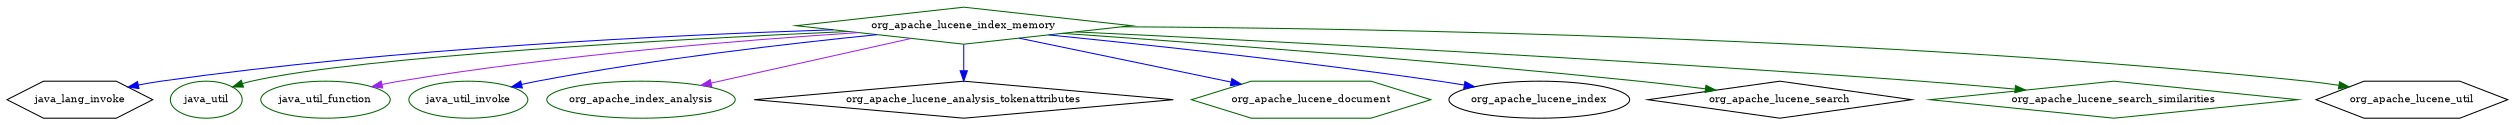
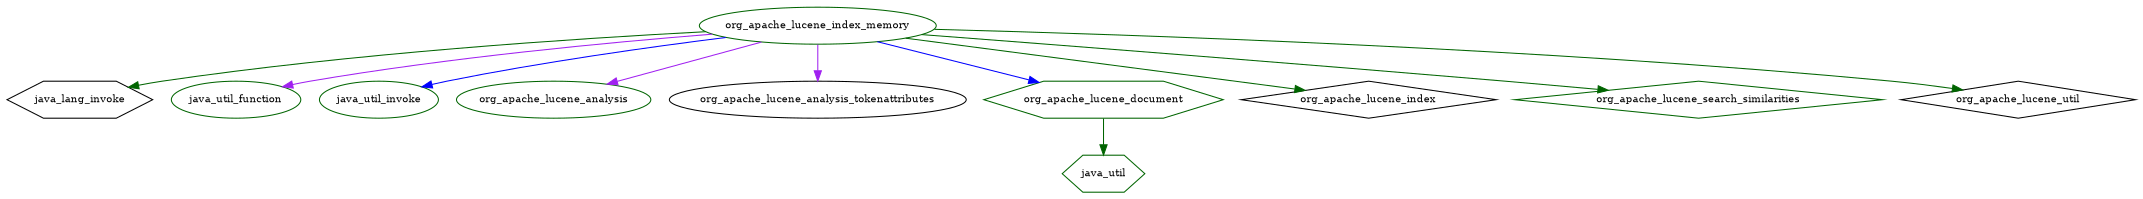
node "org_apache_lucene_index_memory": shape diamond -> ellipse
edge "org_apache_lucene_index_memory" -> "java_util": now "org_apache_lucene_document" -> "java_util"
edge "org_apache_lucene_index_memory" -> "java_lang_invoke": color blue -> darkgreen
edge "org_apache_lucene_index_memory" -> "org_apache_lucene_analysis_tokenattributes": color blue -> purple
edge "org_apache_lucene_index_memory" -> "org_apache_lucene_index": color blue -> darkgreen
node "java_util": shape ellipse -> hexagon
node "org_apache_index_analysis": label "org_apache_index_analysis" -> "org_apache_lucene_analysis"
node "org_apache_lucene_analysis_tokenattributes": shape diamond -> ellipse
node "org_apache_lucene_index": shape ellipse -> diamond
node "org_apache_lucene_search": removed
node "org_apache_lucene_util": shape hexagon -> diamond
